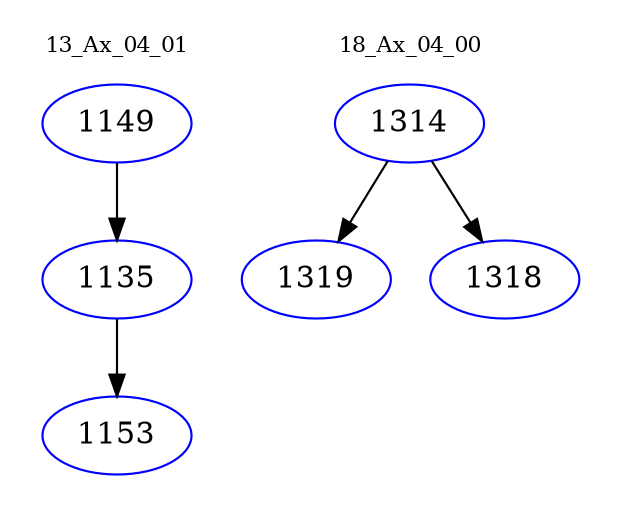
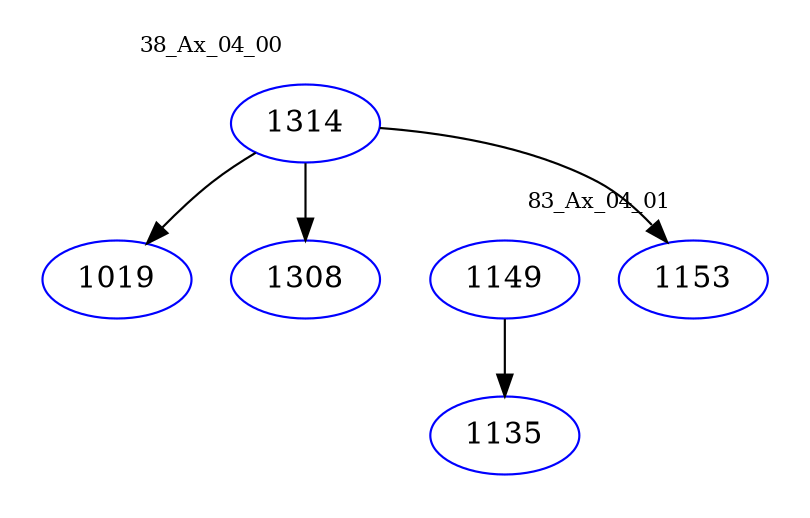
cluster "13_Ax_04_01": label "13_Ax_04_01" -> "83_Ax_04_01"
cluster "18_Ax_04_00": label "18_Ax_04_00" -> "38_Ax_04_00"
node "1319": label "1319" -> "1019"
node "1318": label "1318" -> "1308"
edge "1135" -> "1153": now "1314" -> "1153"
